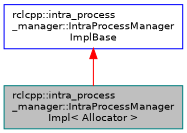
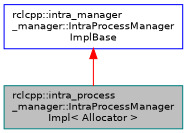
node "rclcpp::intra_process _manager::IntraProcessManager ImplBase": label "rclcpp::intra_process _manager::IntraProcessManager ImplBase" -> "rclcpp::intra_manager _manager::IntraProcessManager ImplBase"
